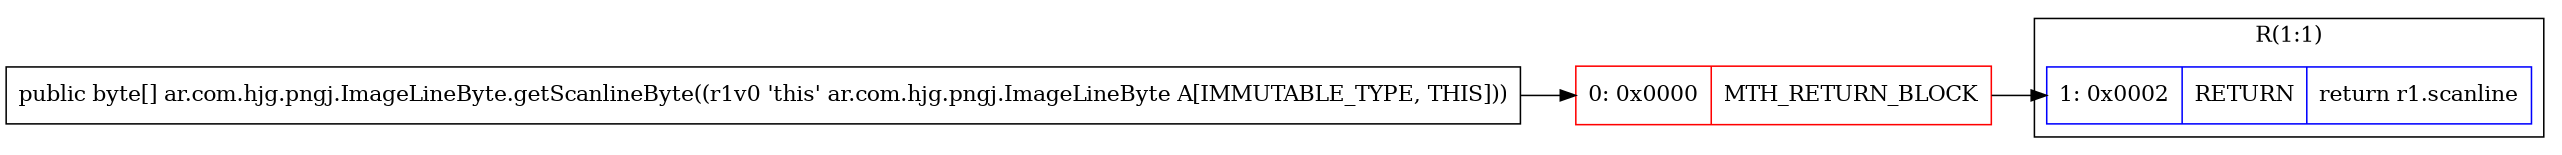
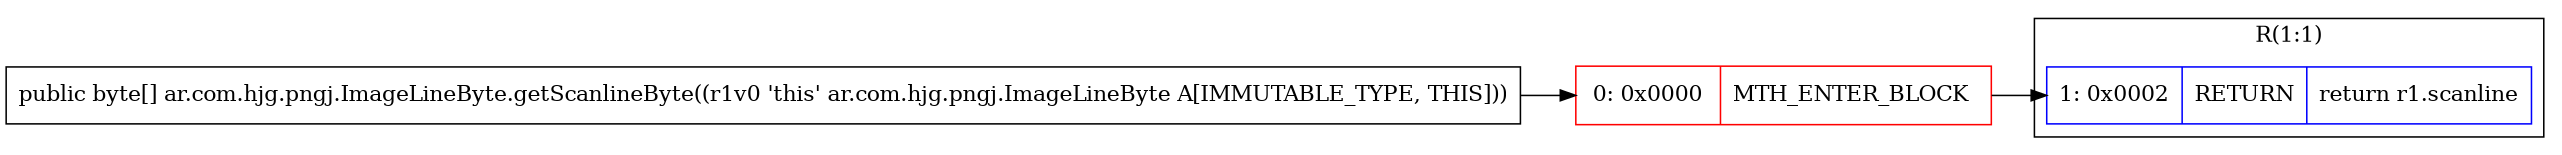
node "0: 0x0000": text "MTH_RETURN_BLOCK" -> "MTH_ENTER_BLOCK"
